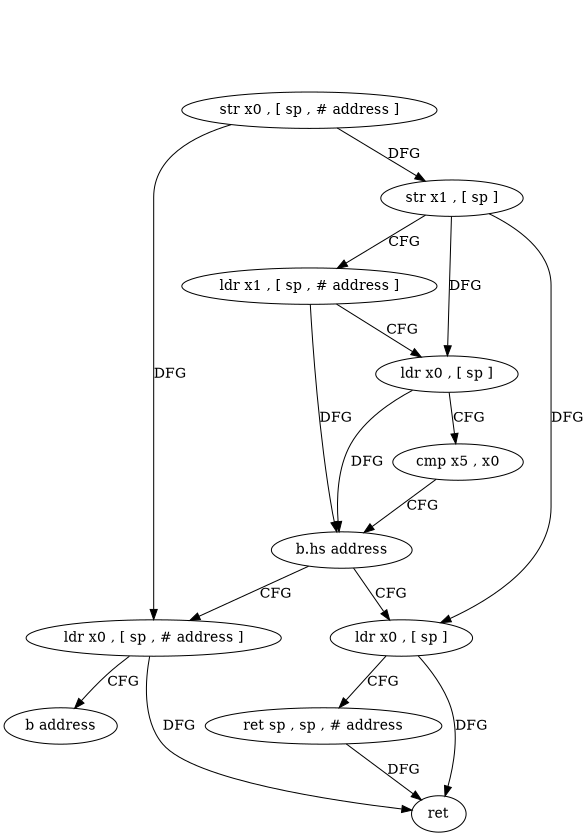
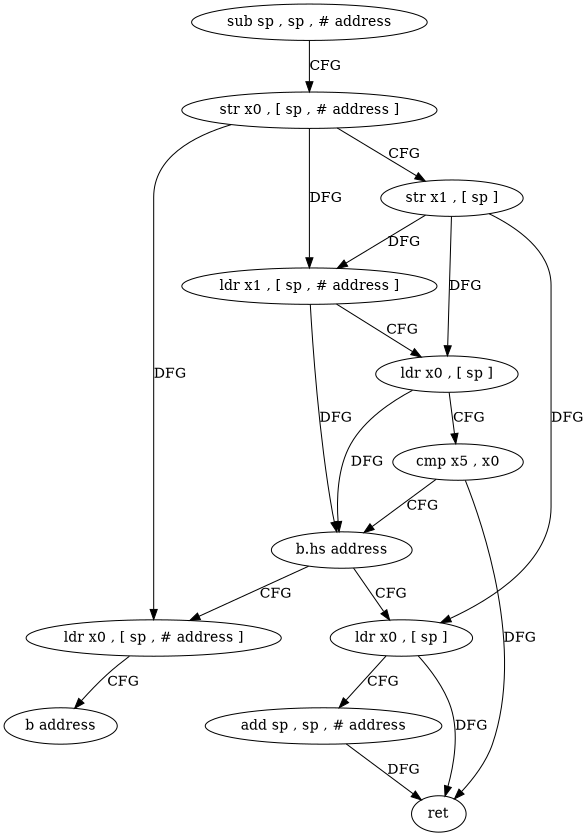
node "sub sp , sp , # address": added
edge "str x0 , [ sp , # address ]" -> "str x1 , [ sp ]": label "DFG" -> "CFG"
edge "str x0 , [ sp , # address ]" -> "ldr x1 , [ sp , # address ]": added, label "DFG"
edge "str x1 , [ sp ]" -> "ldr x1 , [ sp , # address ]": label "CFG" -> "DFG"
node "ret sp , sp , # address": label "ret sp , sp , # address" -> "add sp , sp , # address"
edge "ldr x0 , [ sp , # address ]" -> "ret": now "cmp x5 , x0" -> "ret"
